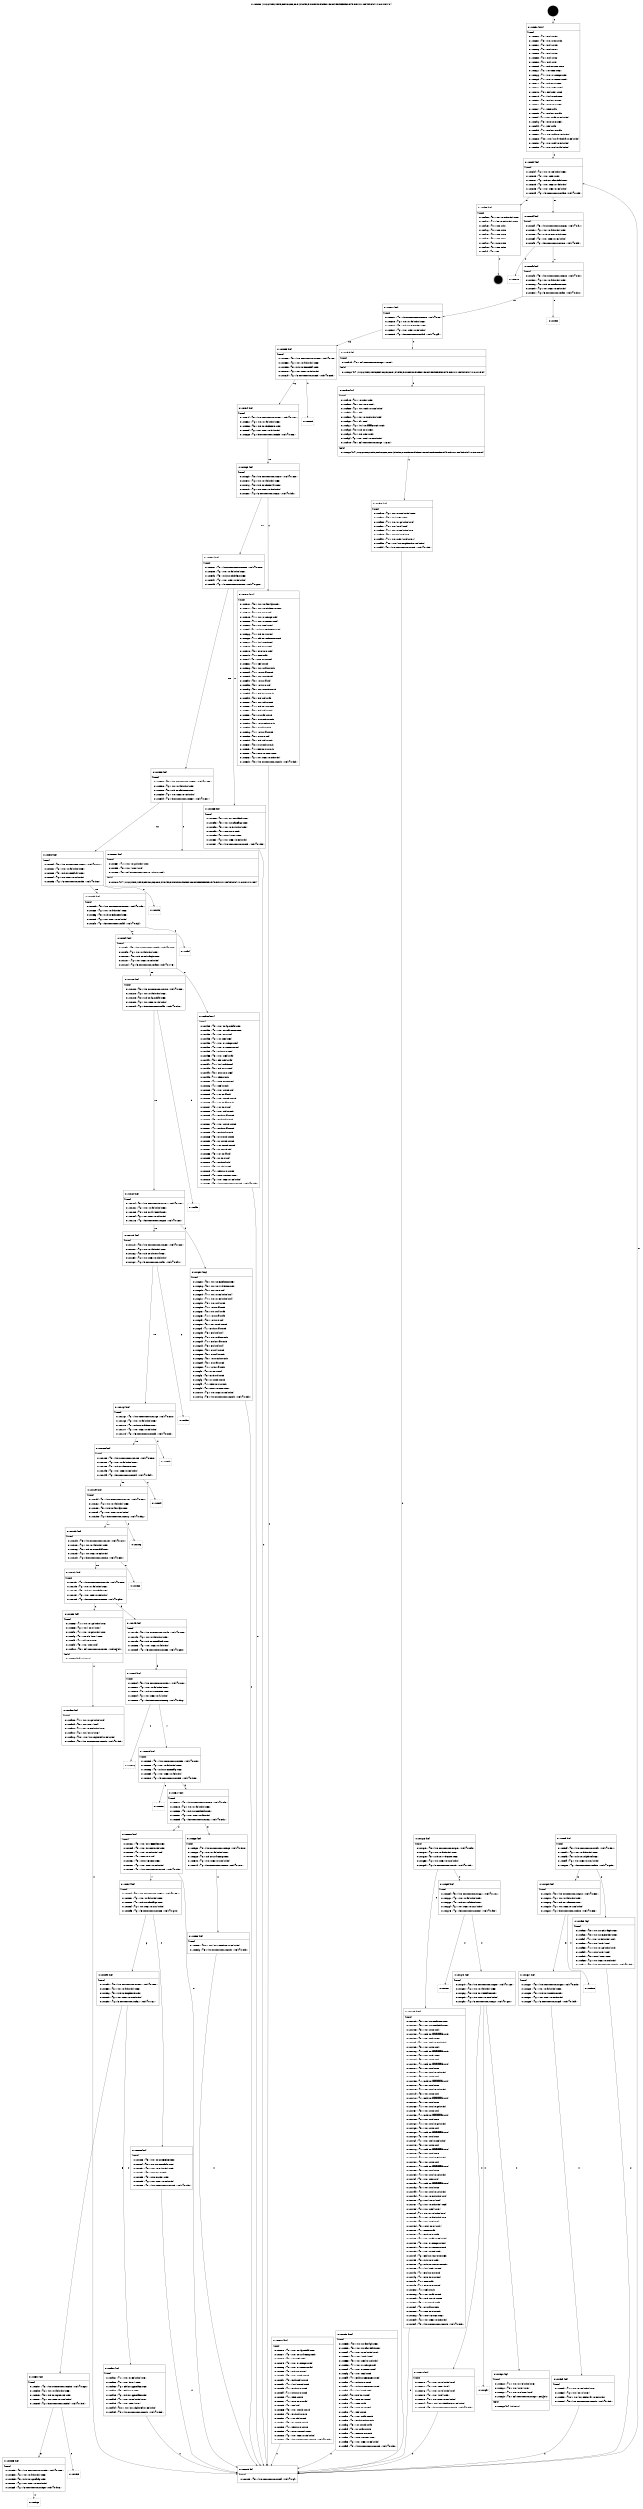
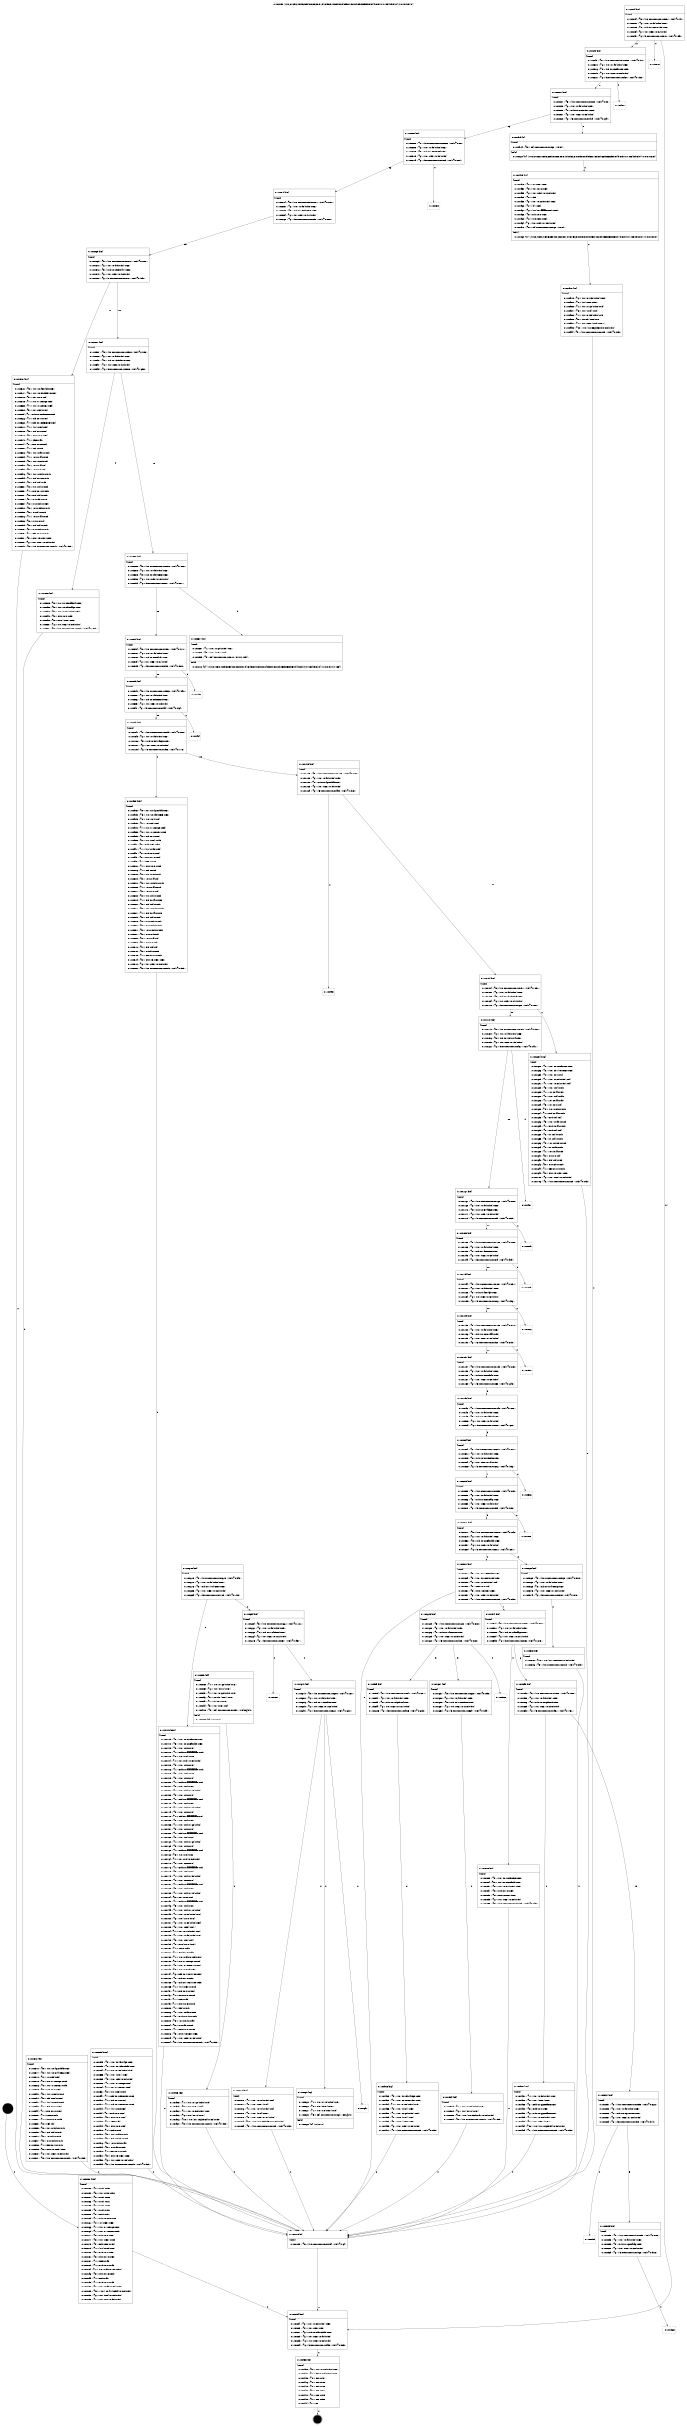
edge "0x4012bf [32]" -> "0x4012df [28]": reversed
edge "0x4014d7 [28]" -> "0x4018e8 [29]": removed, label "1"
edge "0x4015ef [28]" -> "0x40160b [28]": reversed
